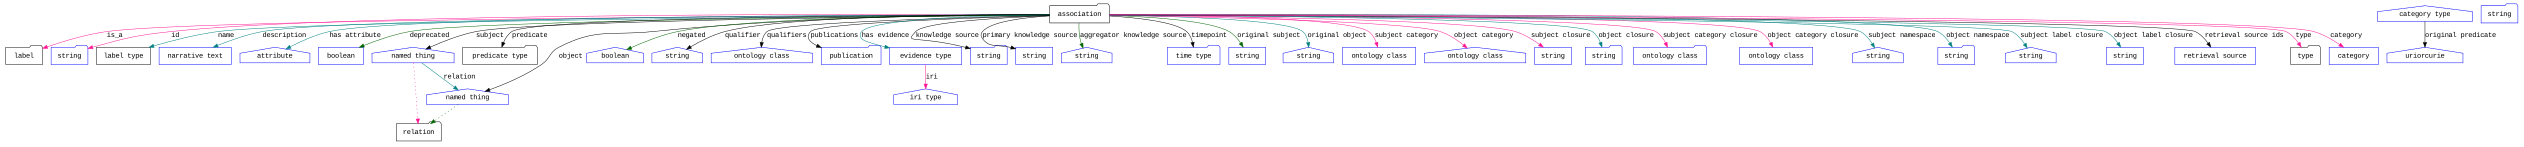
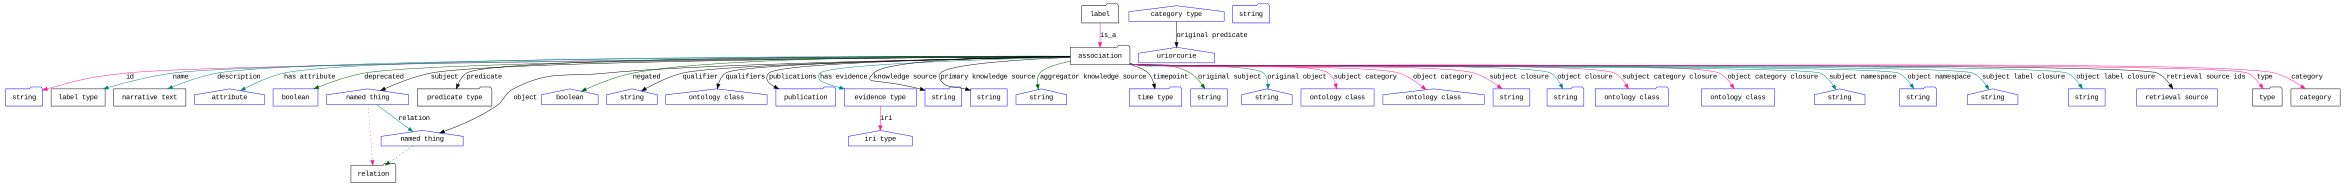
edge "association" -> "label": reversed
node "narrative text": color blue -> black
node "category": color blue -> black
